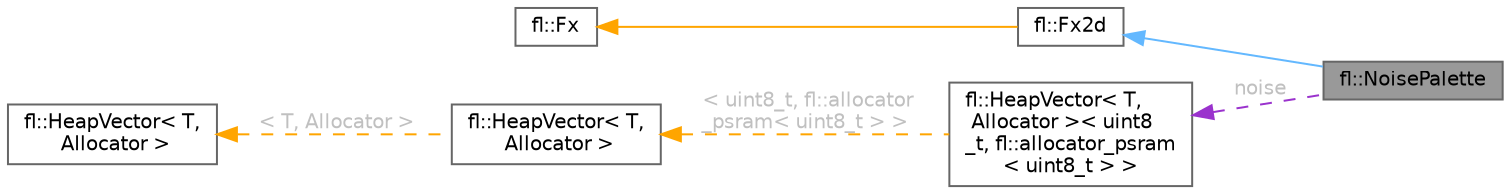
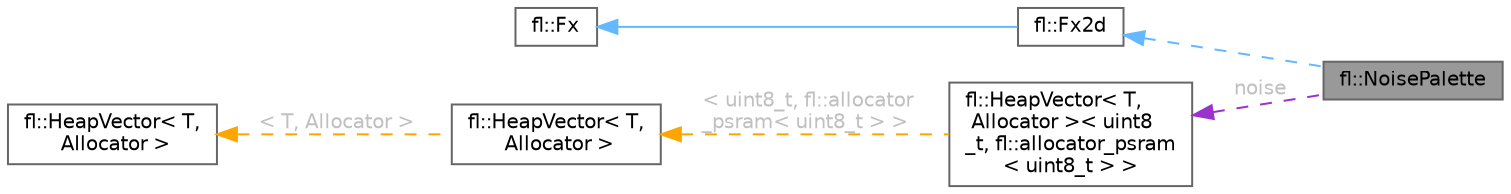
edge "fl::Fx2d" -> "fl::Fx": color orange -> steelblue1
edge "fl::NoisePalette" -> "fl::Fx2d": style solid -> dashed
